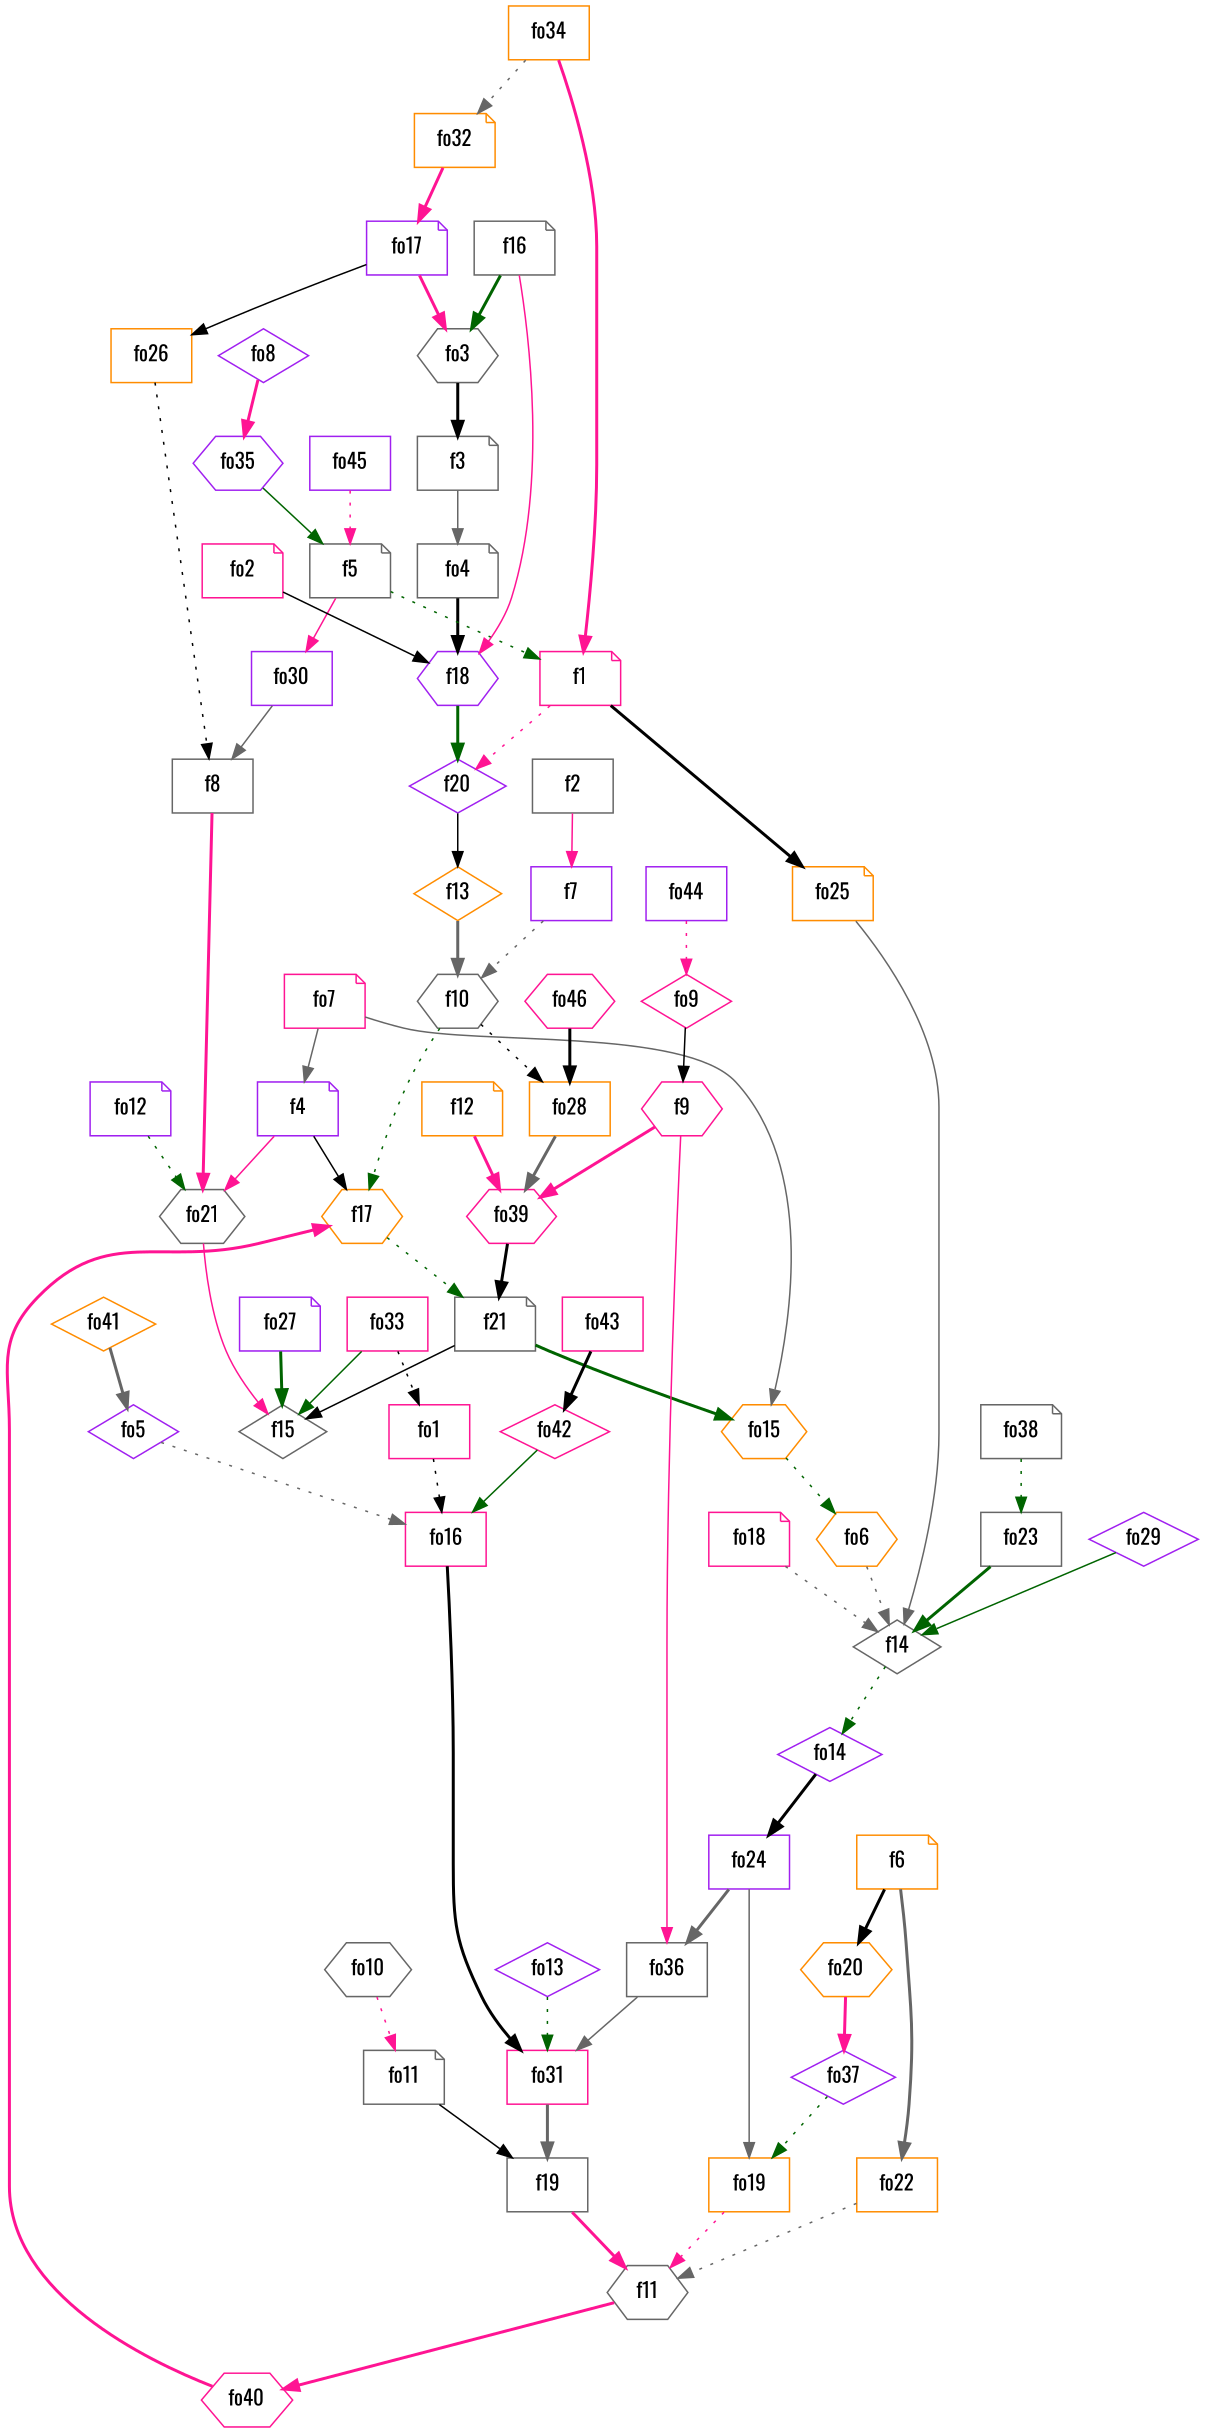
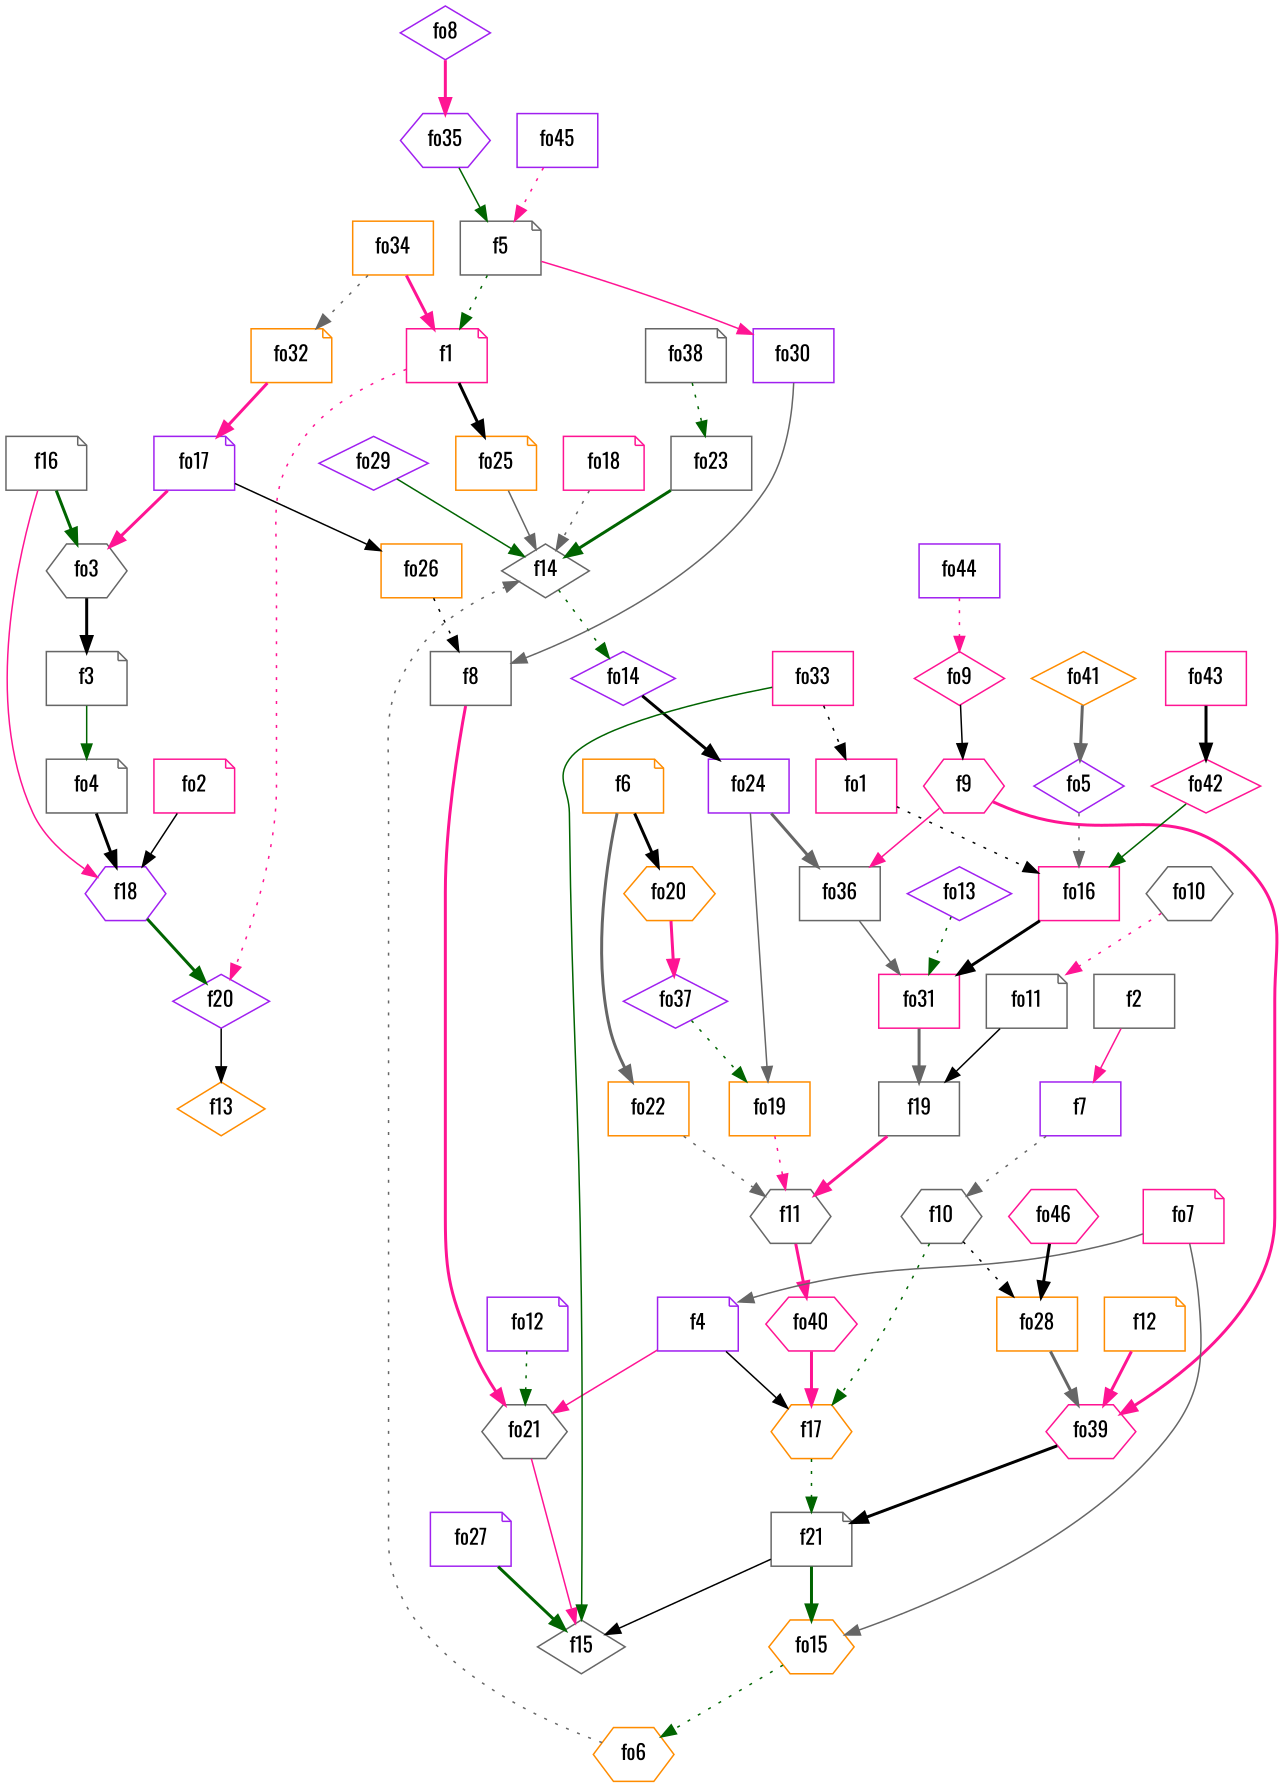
edge "f3" -> "fo4": color gray40 -> darkgreen
edge "f13" -> "f10": removed
